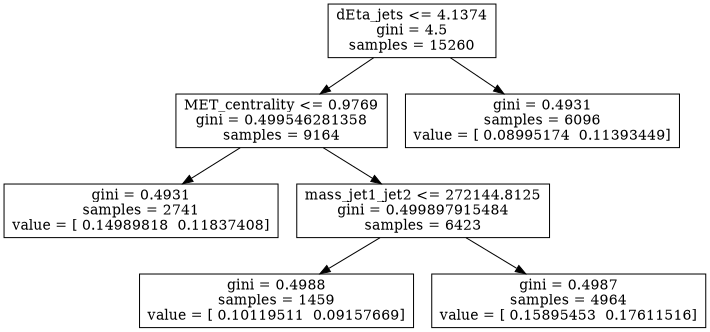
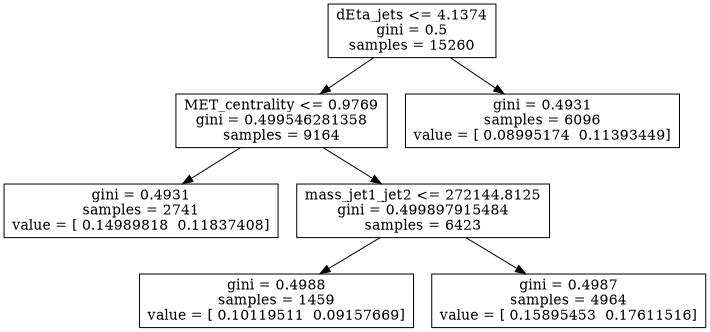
node "dEta_jets <= 4.1374 gini = 4.5 samples = 15260": label "dEta_jets <= 4.1374 gini = 4.5 samples = 15260" -> "dEta_jets <= 4.1374 gini = 0.5 samples = 15260"
